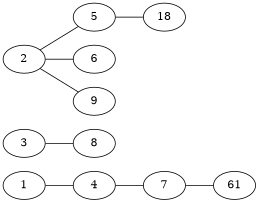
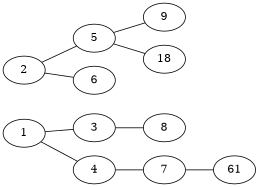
edge "2" -- "9": now "5" -- "9"
edge "3" -- "1": added
